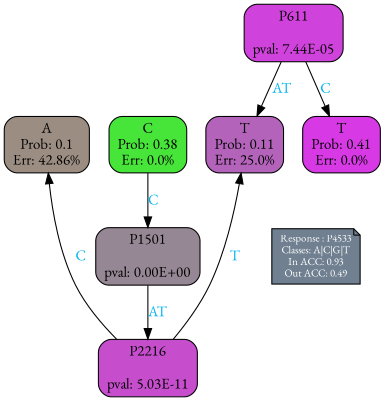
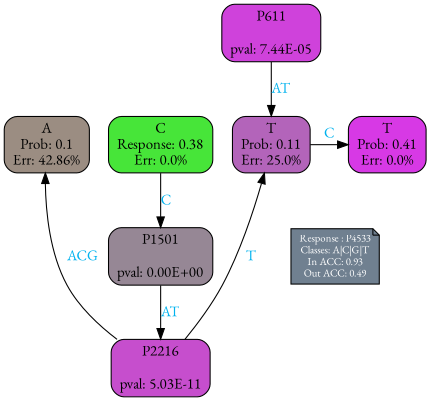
edge "P611 pval: 7.44E-05" -> "T Prob: 0.41 Err: 0.0%": now "T Prob: 0.11 Err: 25.0%" -> "T Prob: 0.41 Err: 0.0%"
node "C Prob: 0.38 Err: 0.0%": label "C Prob: 0.38 Err: 0.0%" -> "C Response: 0.38 Err: 0.0%"
edge "P2216 pval: 5.03E-11" -> "A Prob: 0.1 Err: 42.86%": label "C" -> "ACG"
